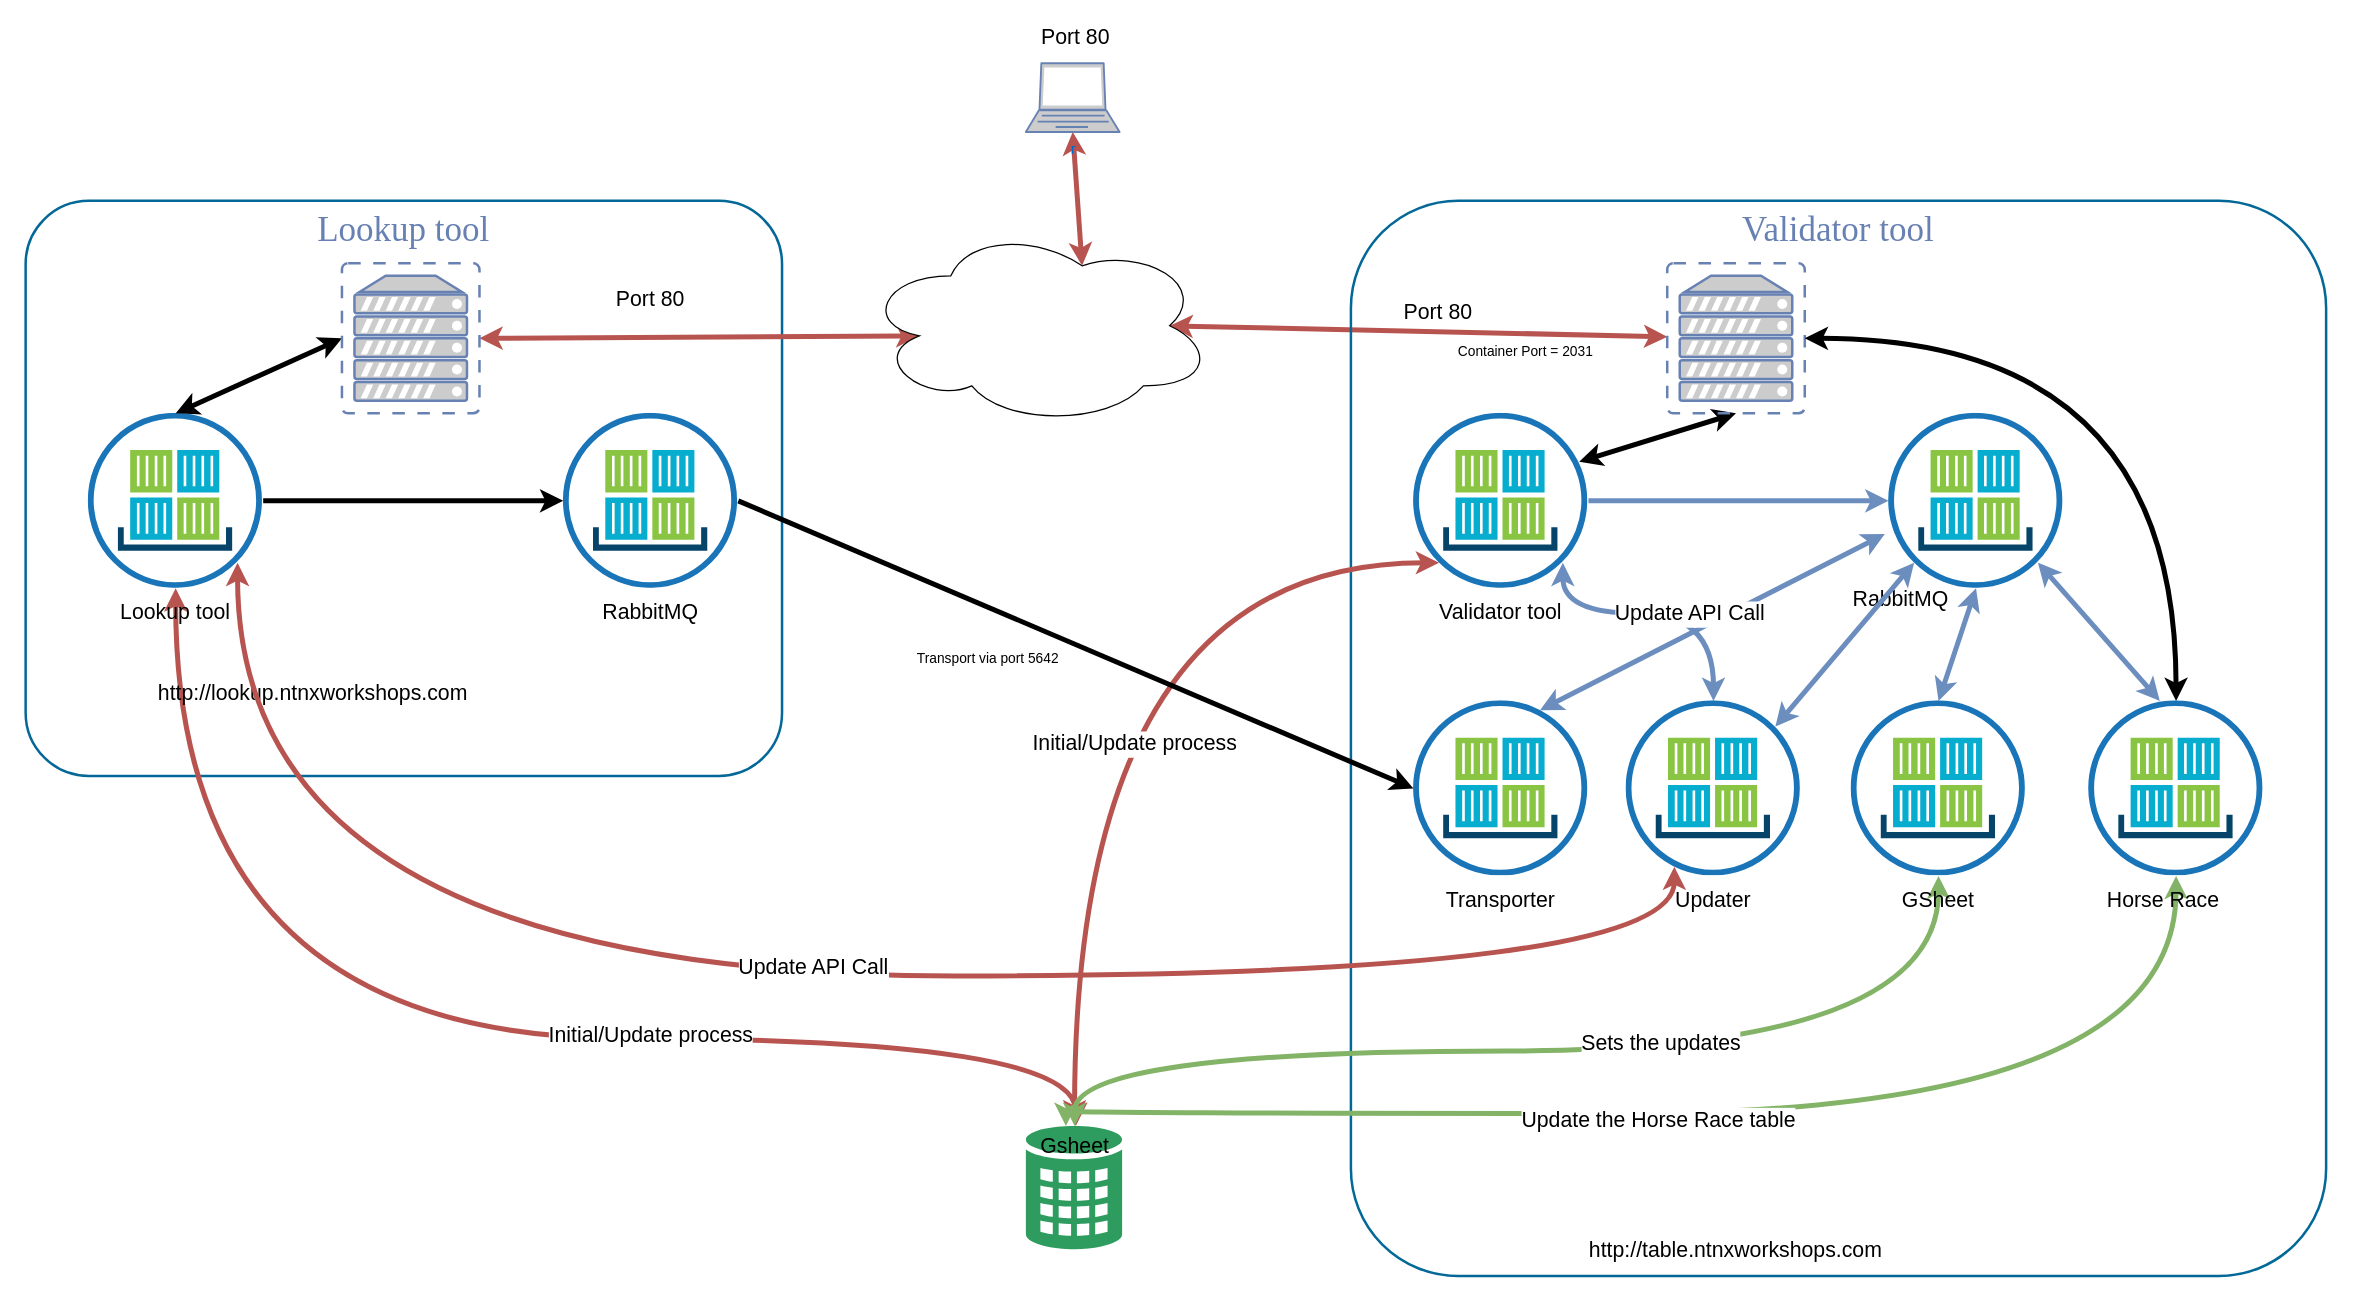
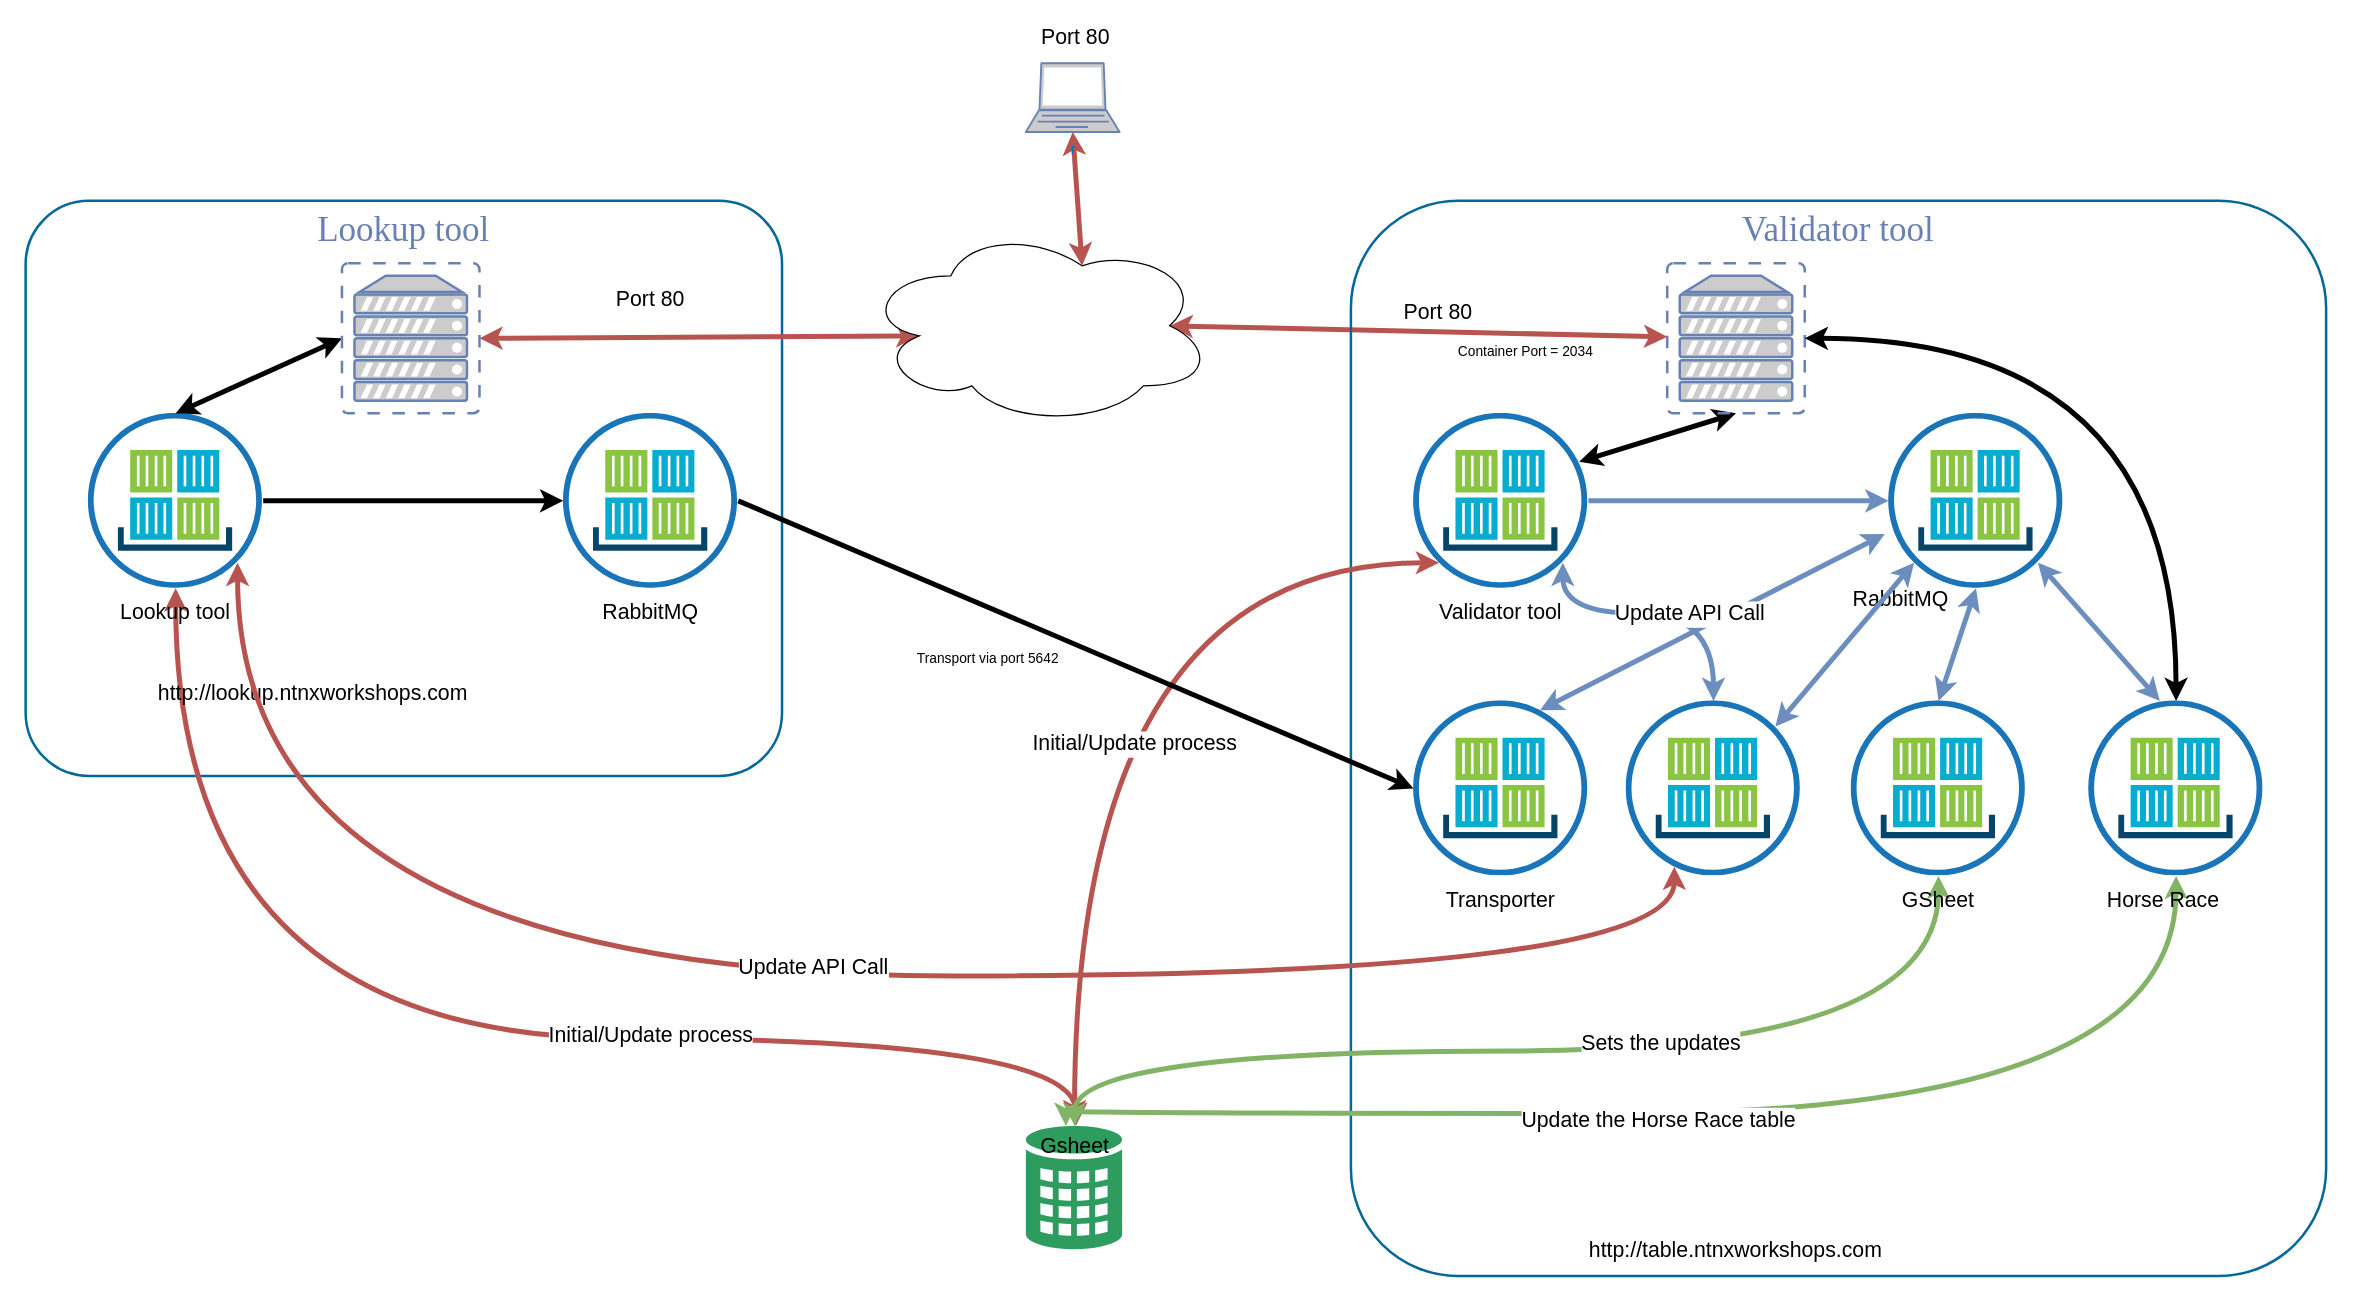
node "Container Port = 2031": label "Container Port = 2031" -> "Container Port = 2034"
node "Updater": removed
